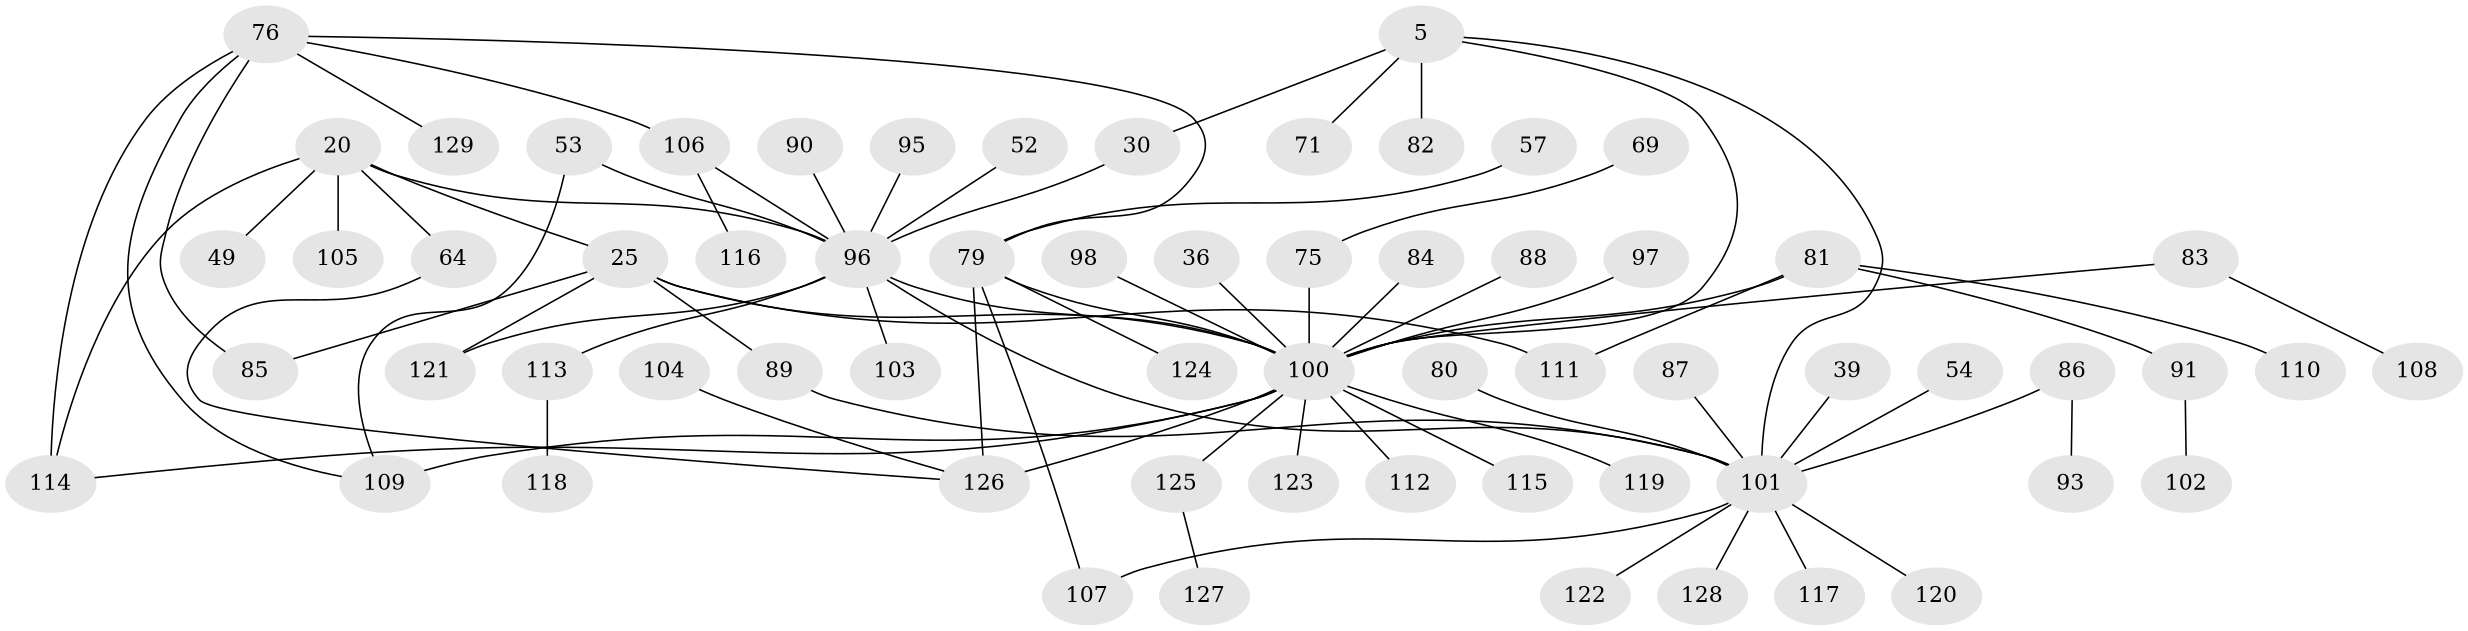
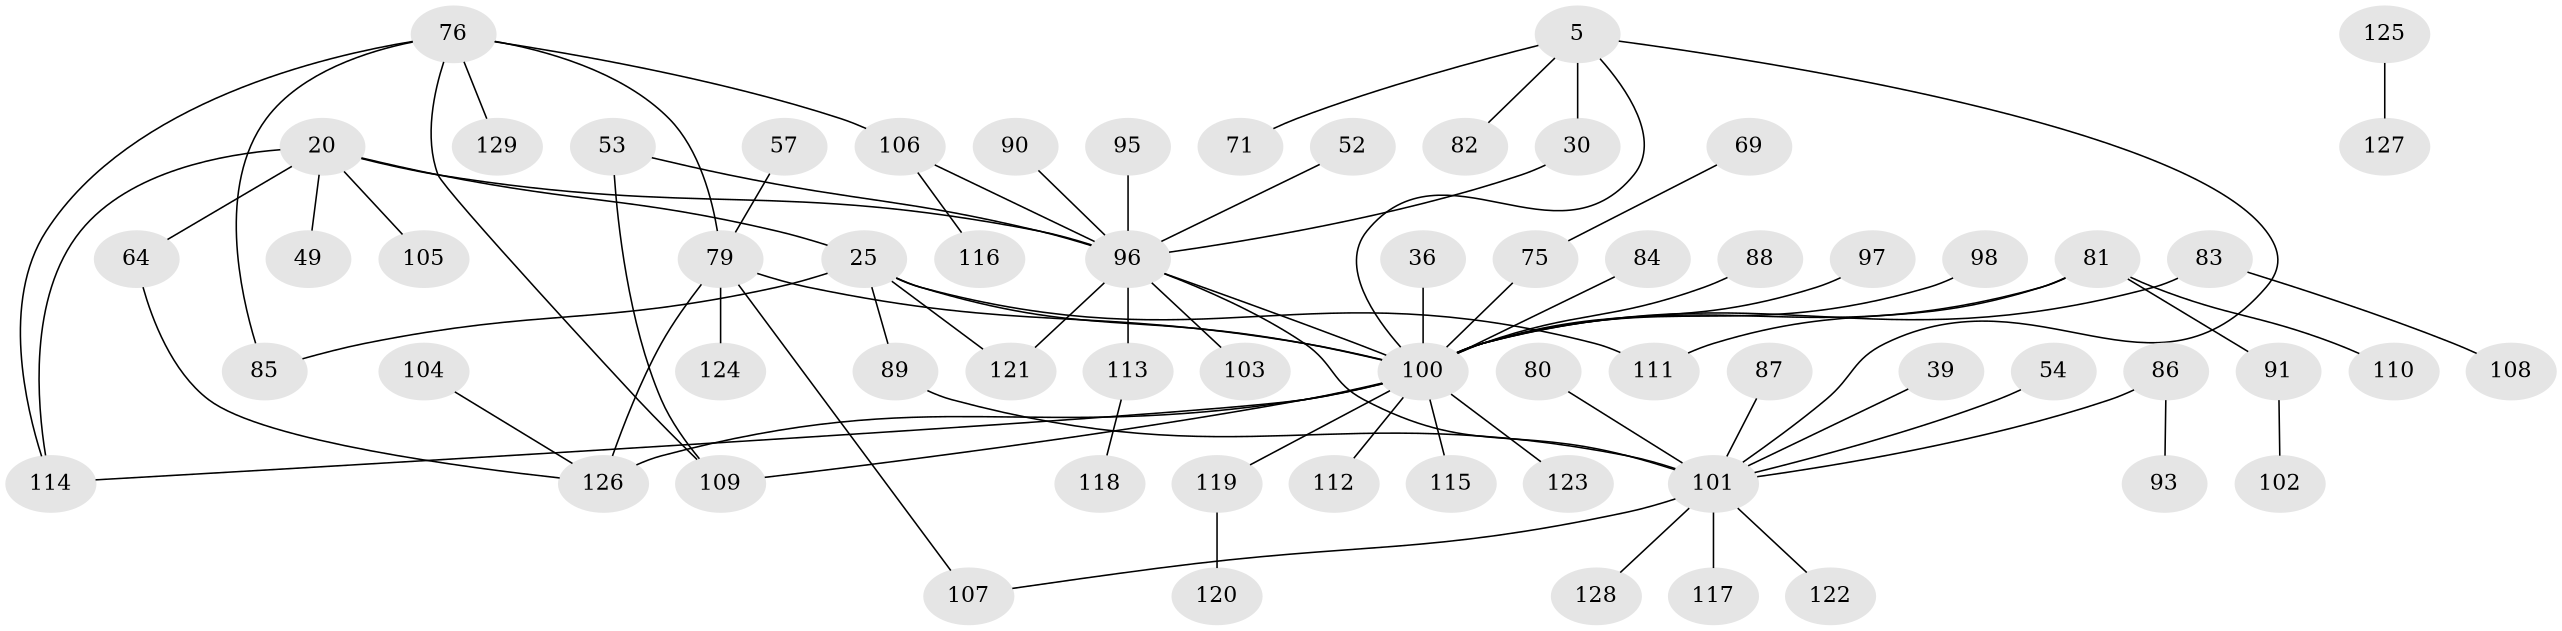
edge "100" -- "125": removed
edge "101" -- "120": now "119" -- "120"
